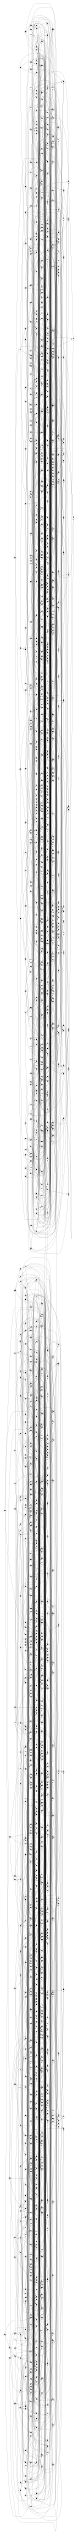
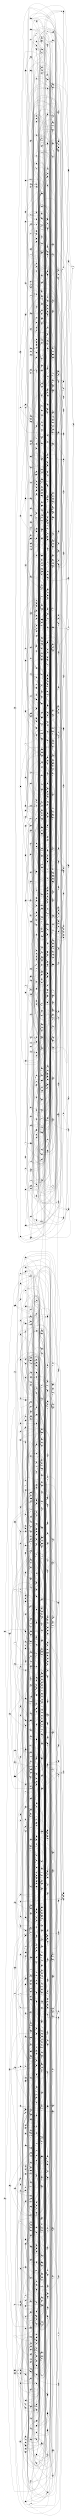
node "mdx": removed
